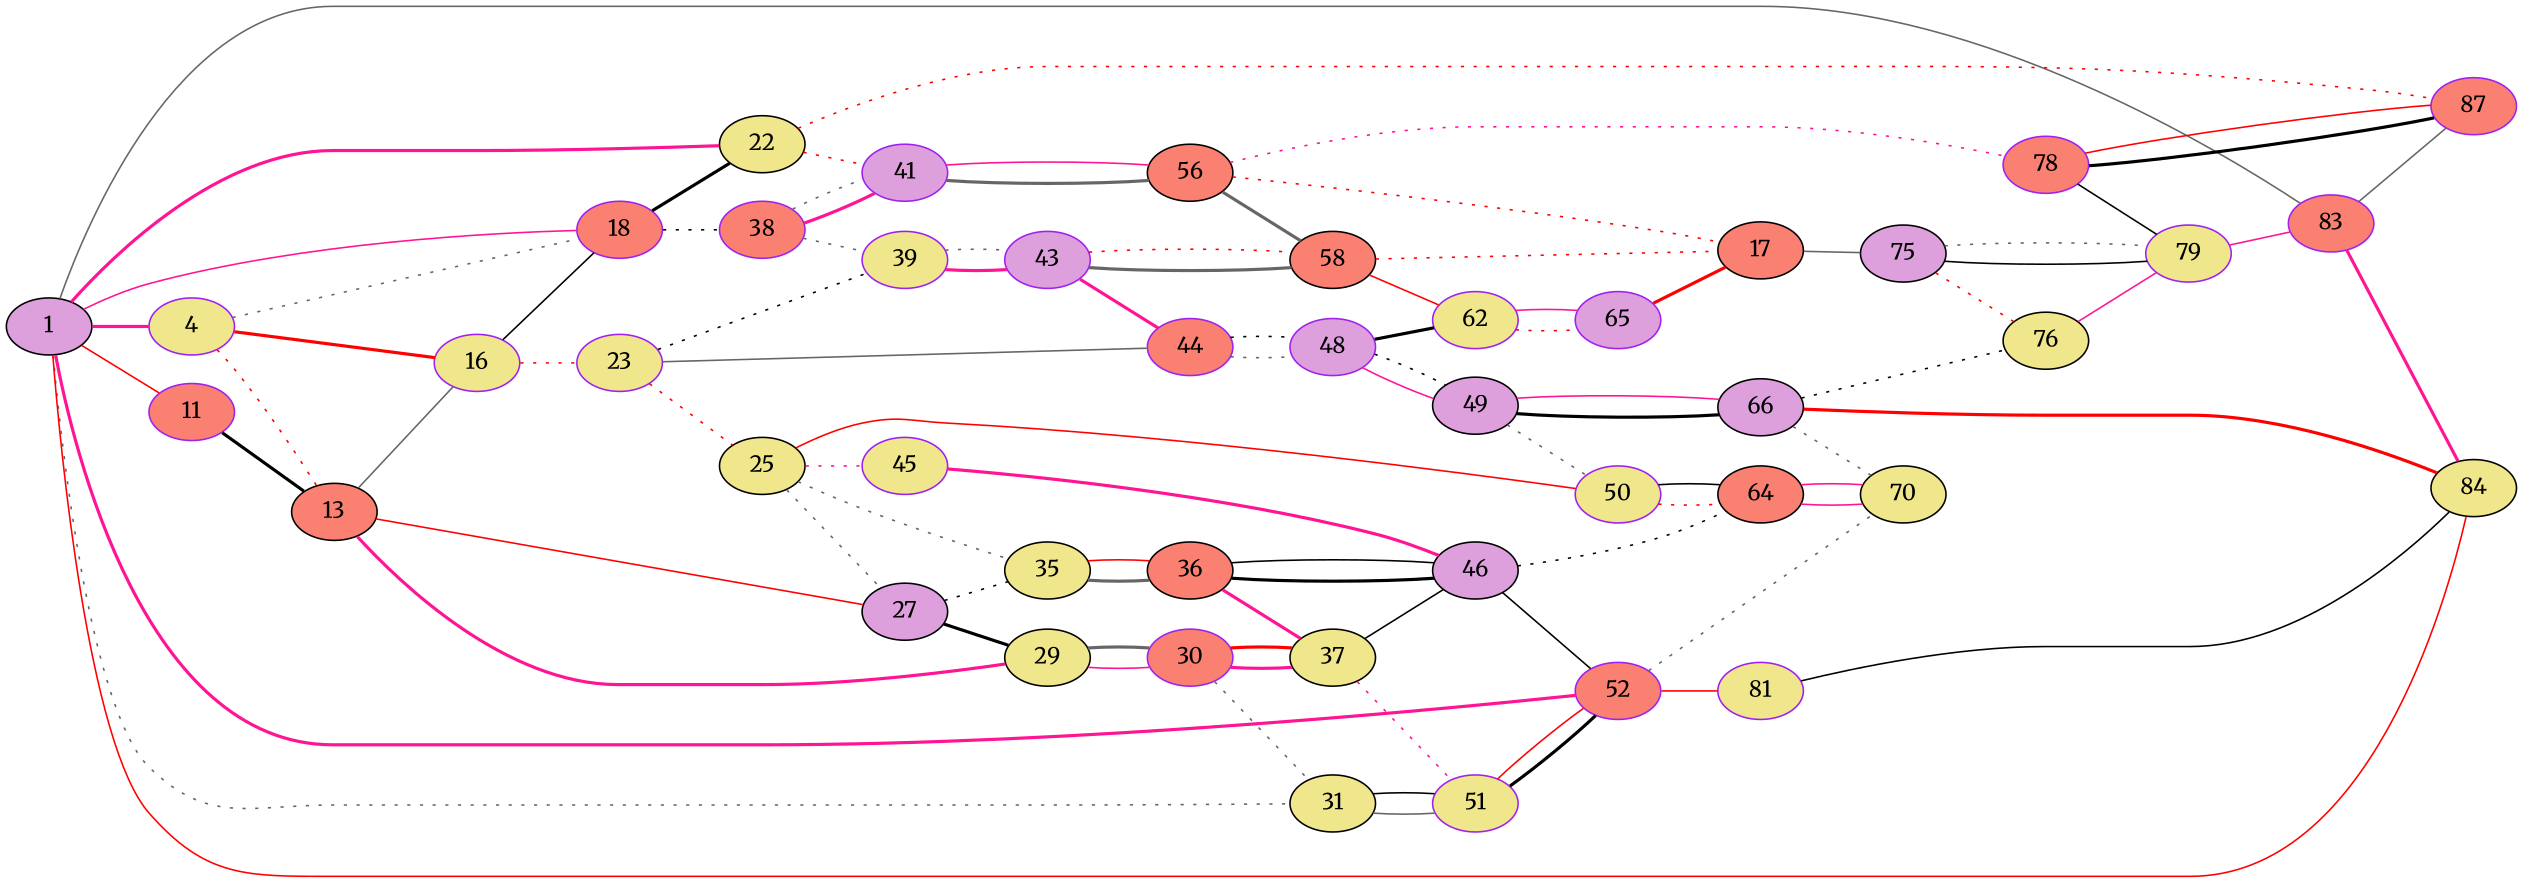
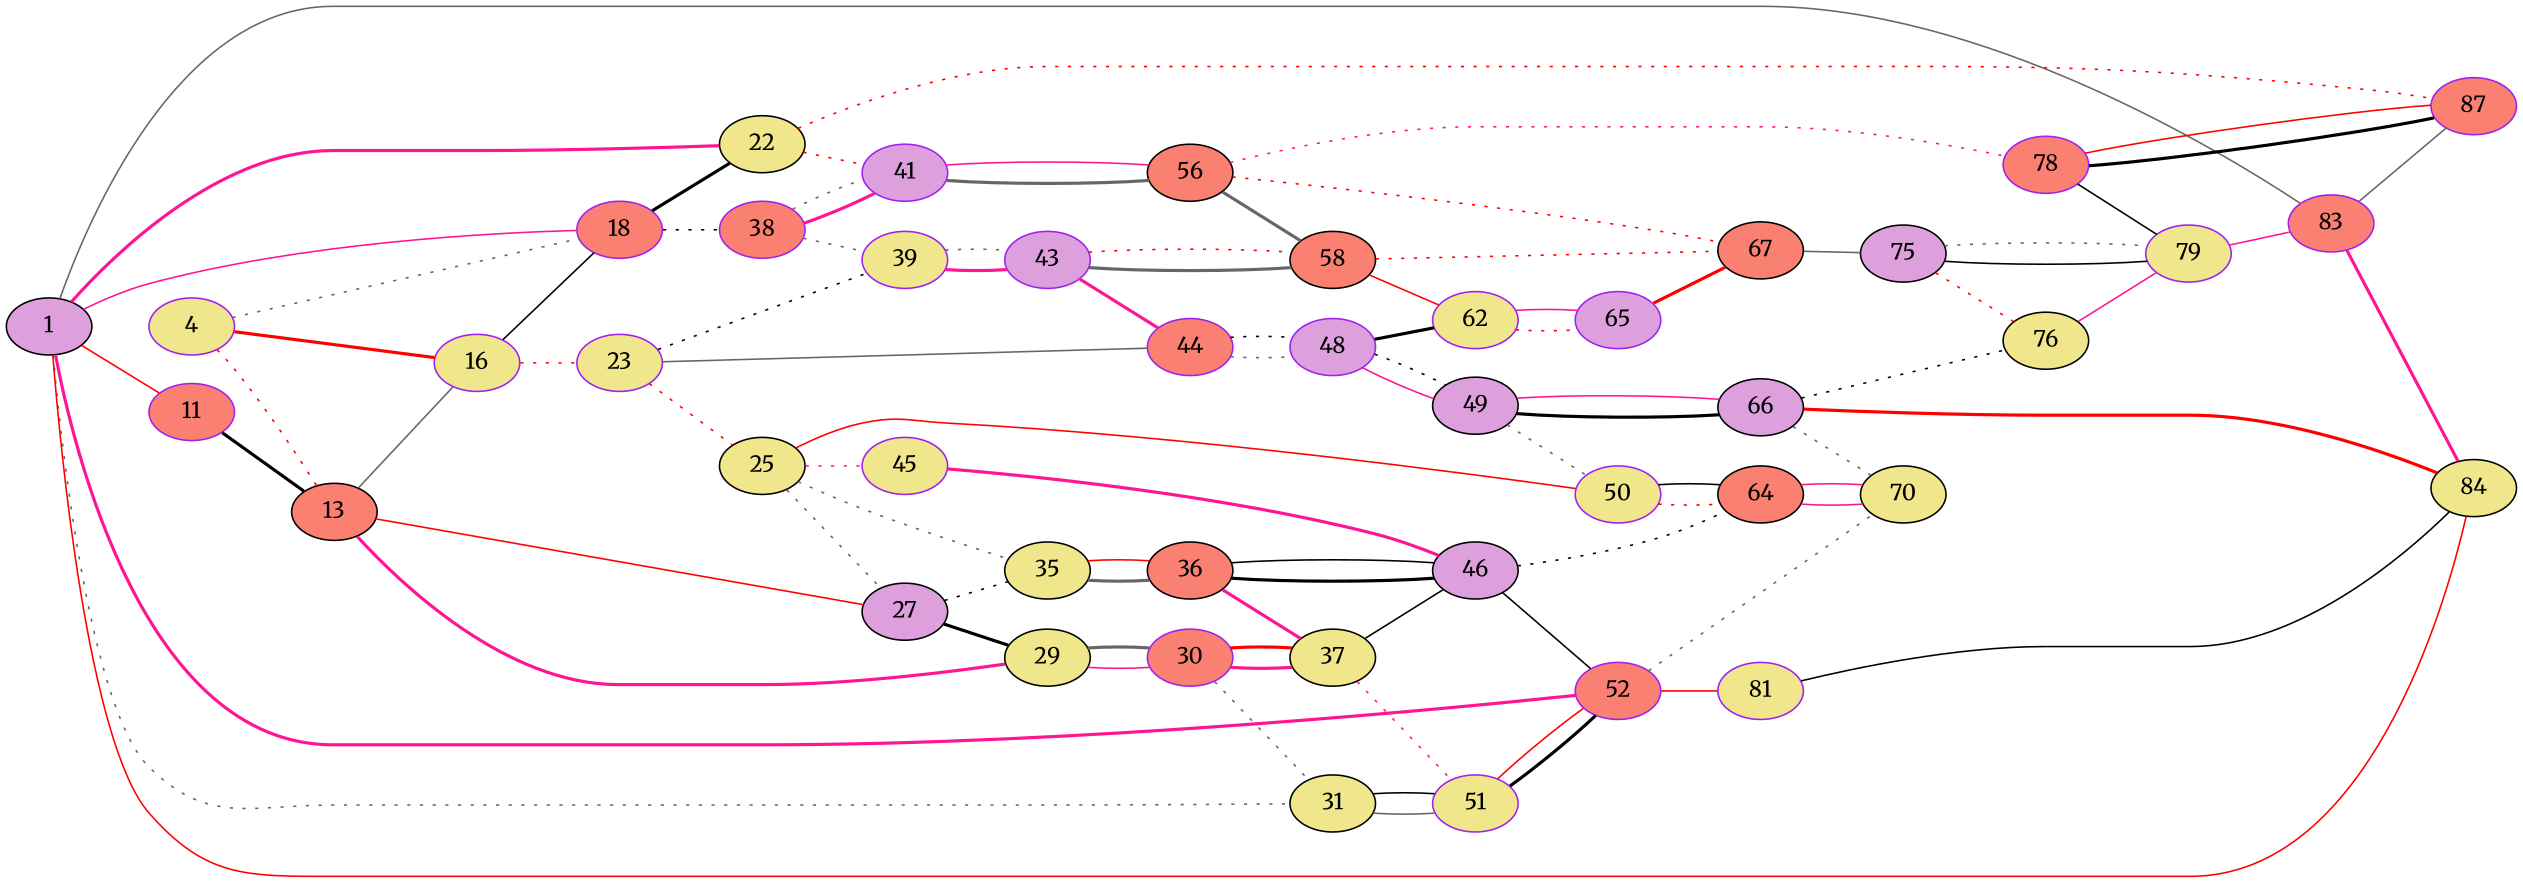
node "17": label "17" -> "67"
edge "1" -- "4": removed
